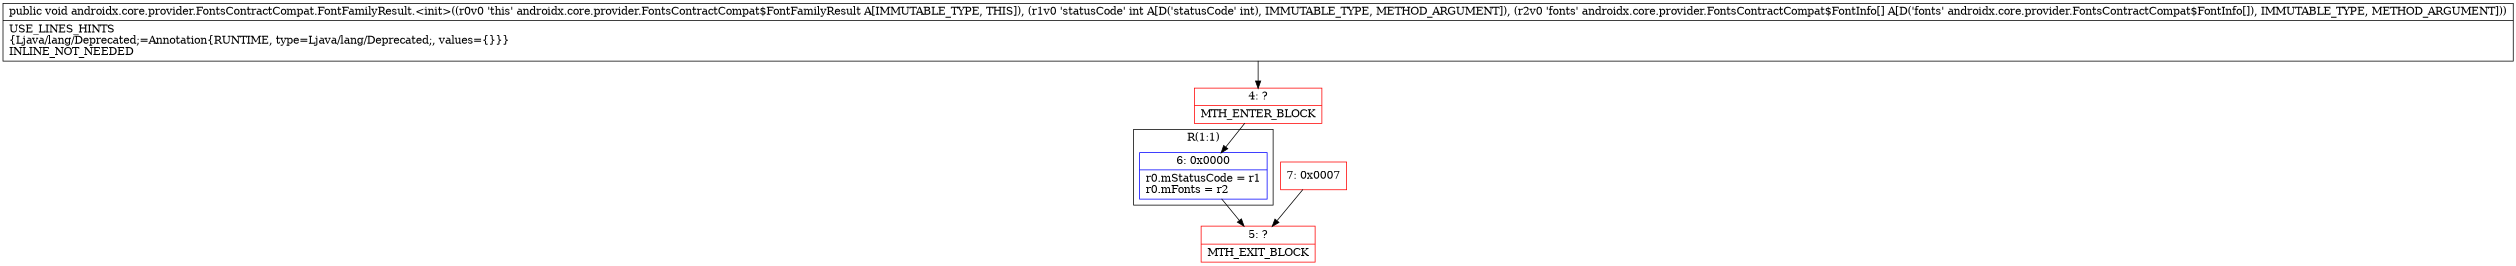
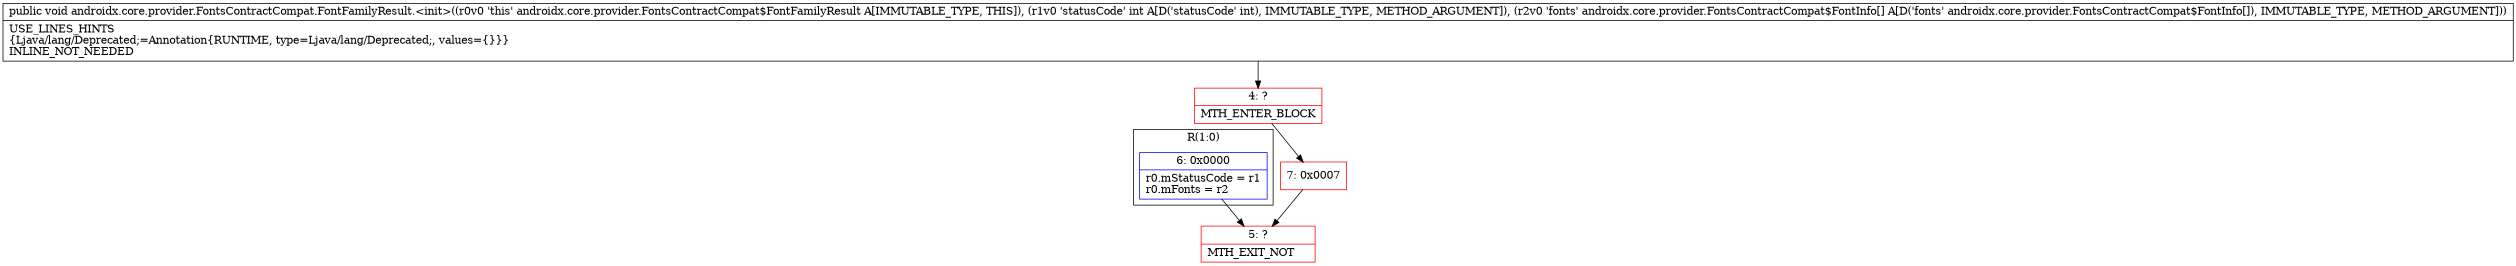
edge "4: ?" -> "6: 0x0000": now "4: ?" -> "7: 0x0007"
cluster "R(1:1)": label "R(1:1)" -> "R(1:0)"
node "5: ?": text "MTH_EXIT_BLOCK" -> "MTH_EXIT_NOT"
